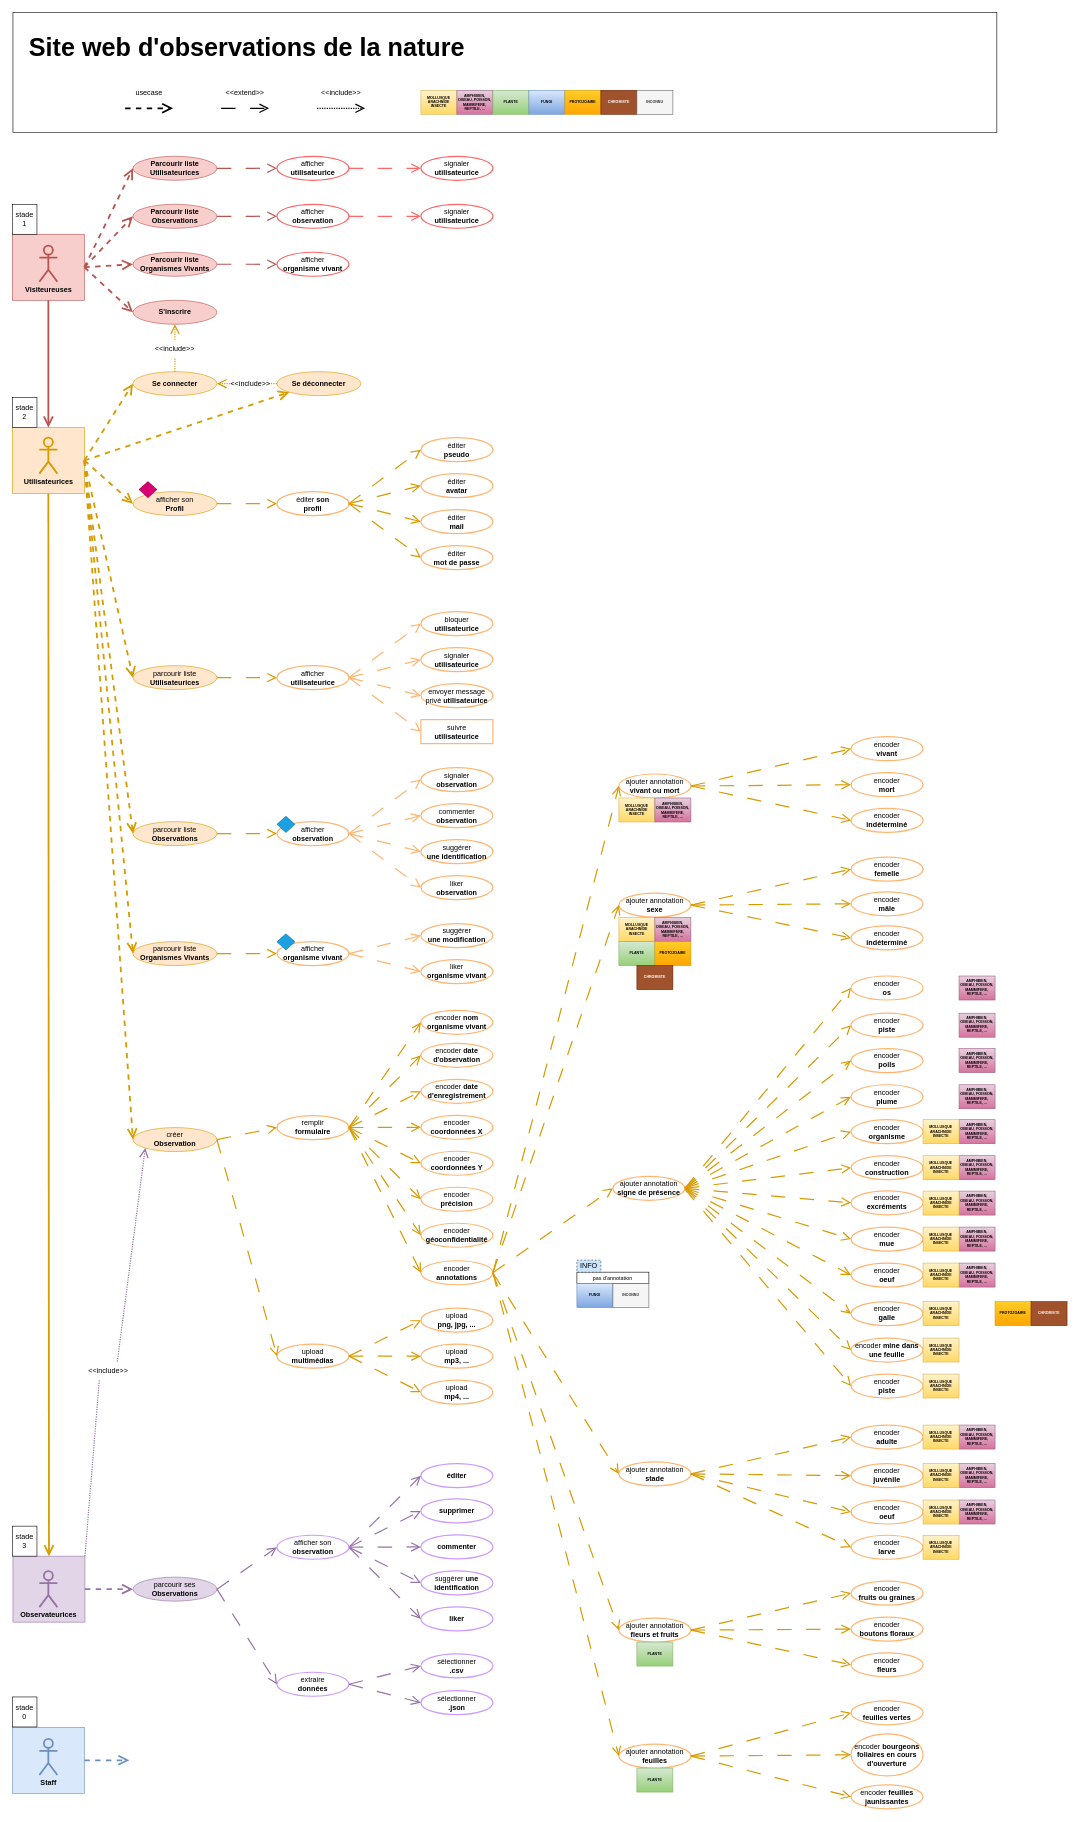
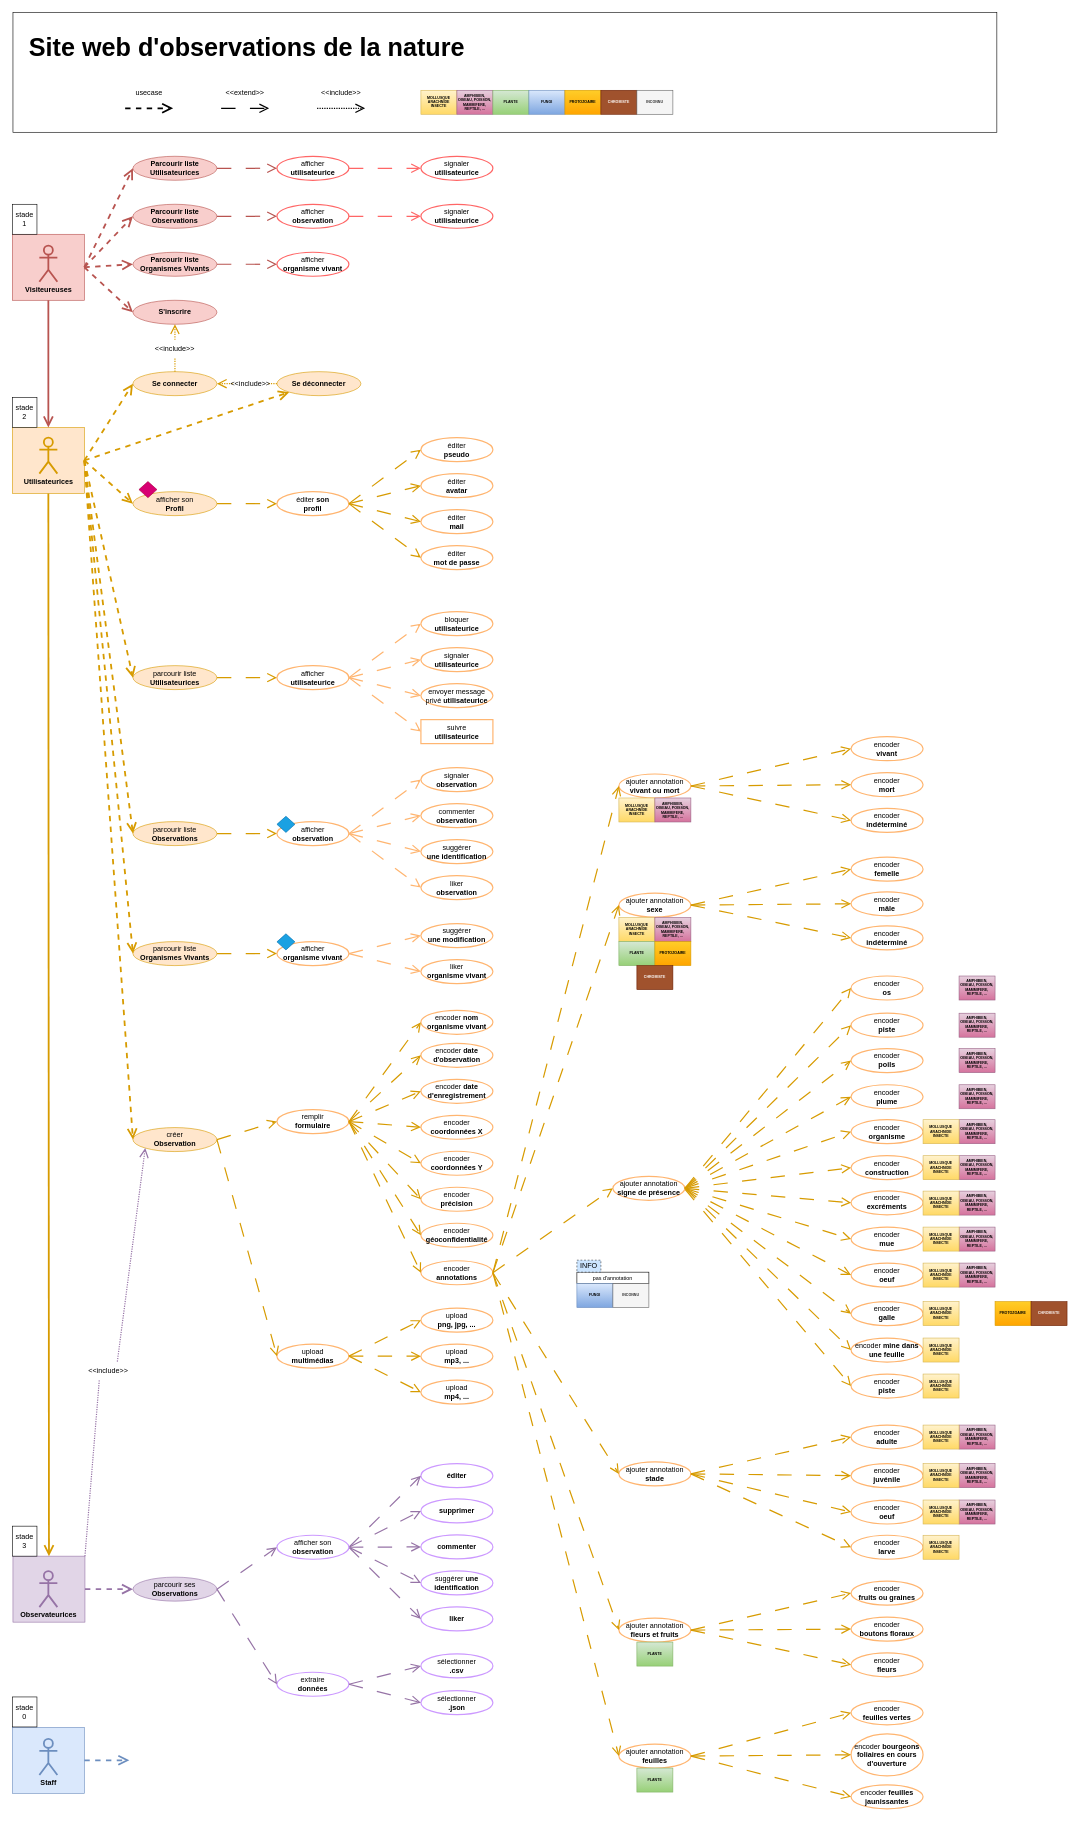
node "remplir formulaire": moved (313, 1128) -> (313, 1122)
